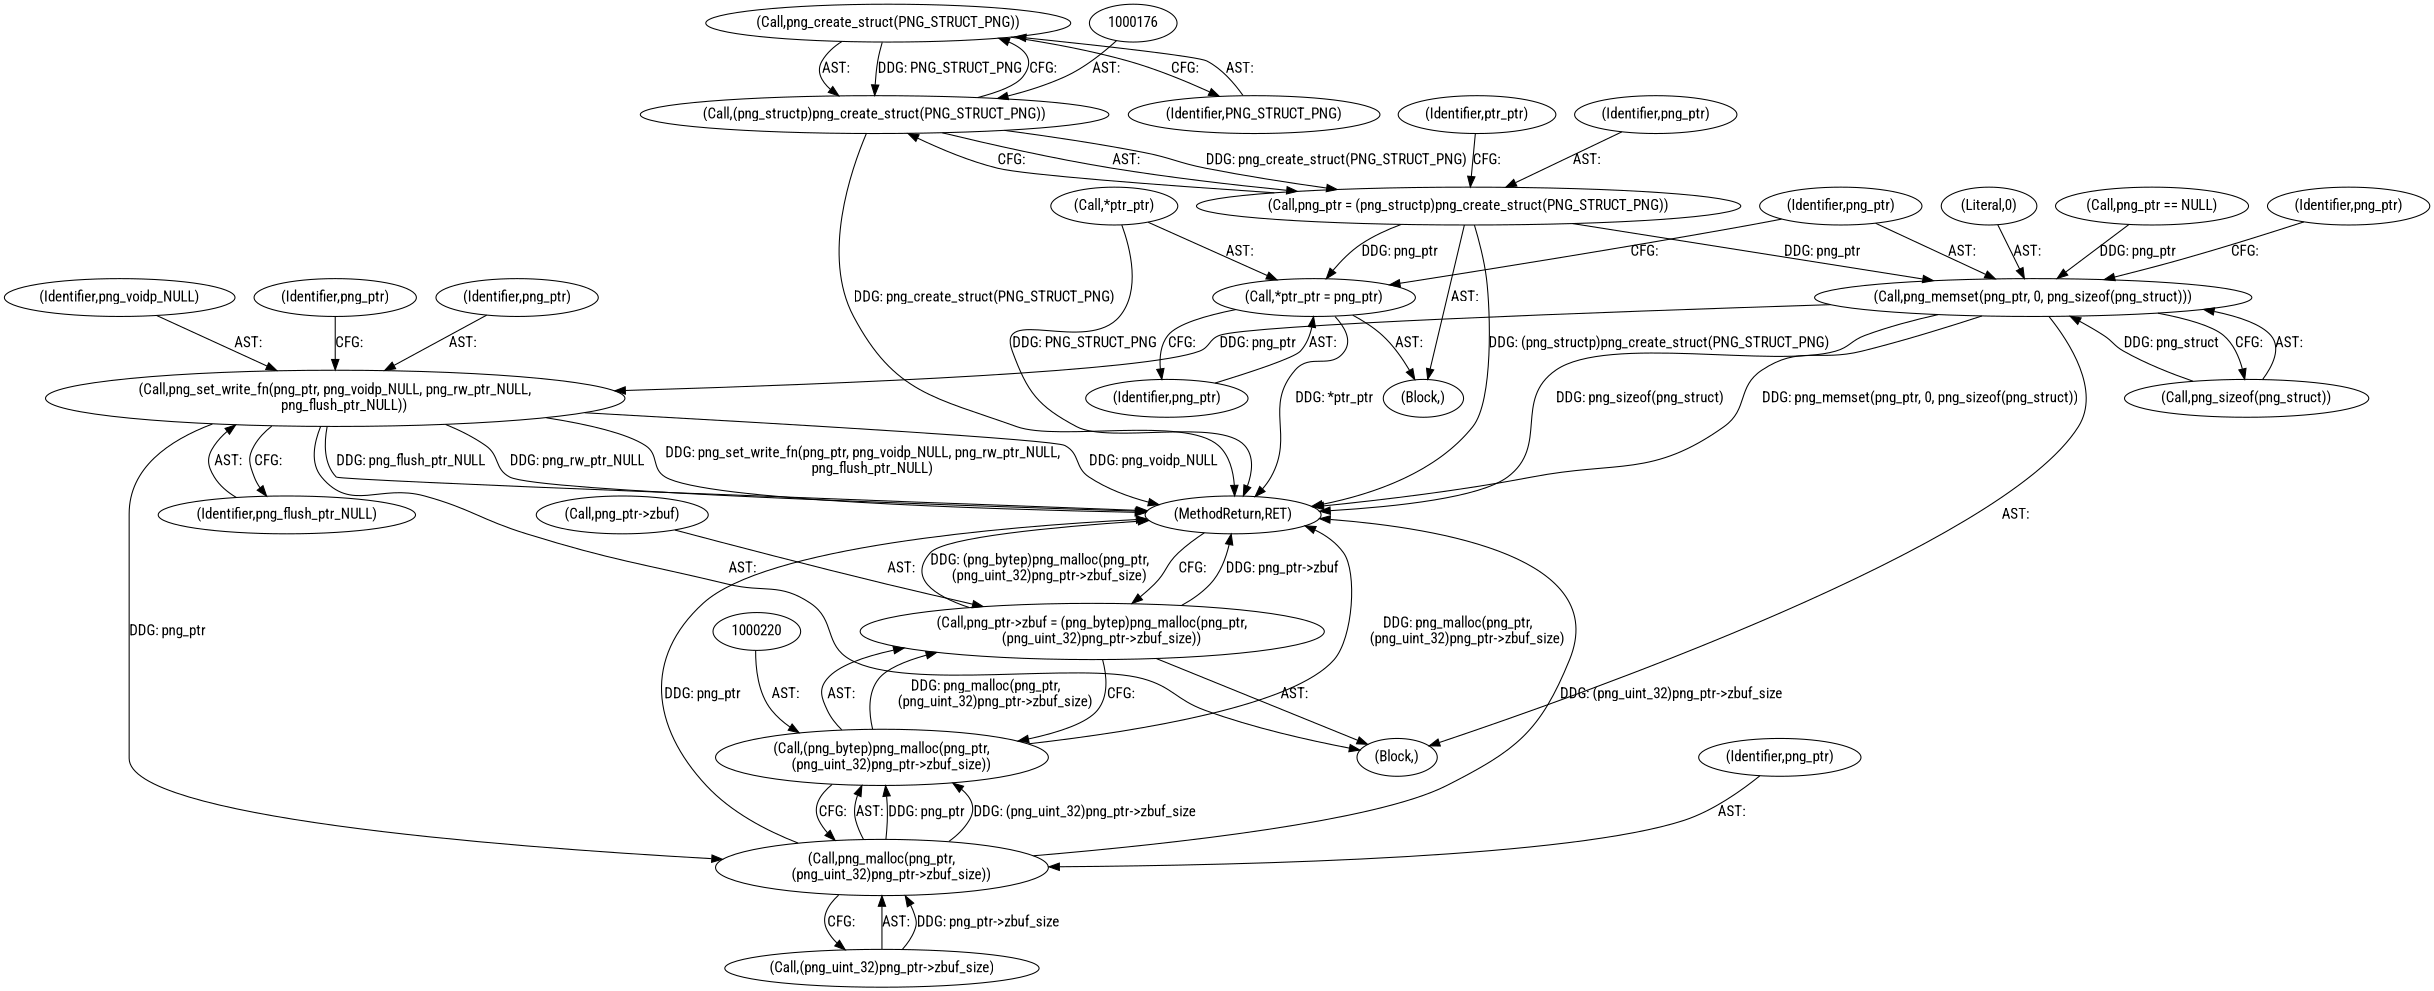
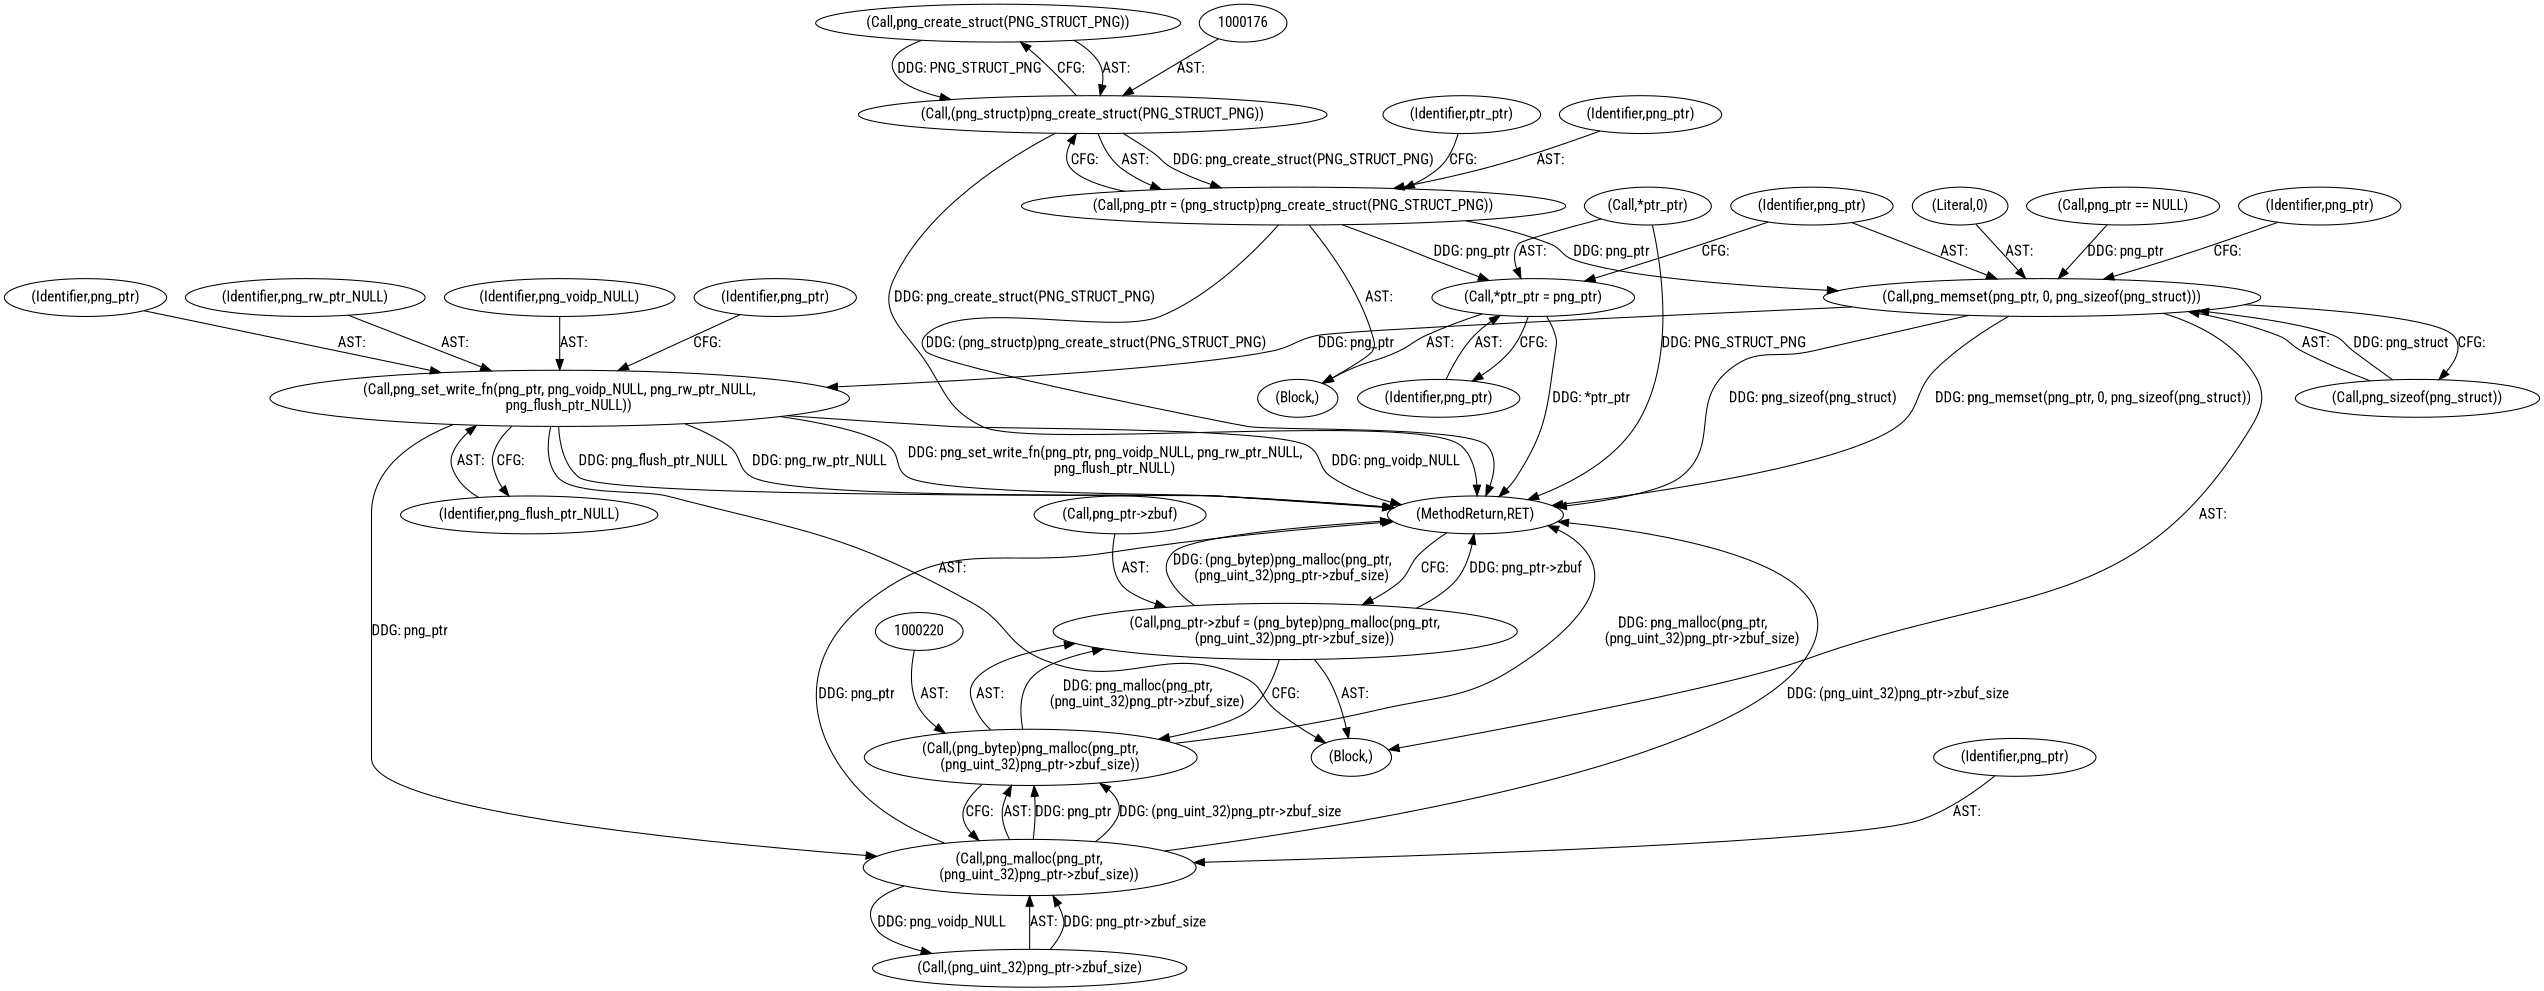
node "(Identifier,PNG_STRUCT_PNG)": removed
node "(Identifier,png_rw_ptr_NULL)": added
edge "(Call,png_malloc(png_ptr, (png_uint_32)png_ptr->zbuf_size))" -> "(Call,(png_uint_32)png_ptr->zbuf_size)": label "CFG: " -> "DDG: png_voidp_NULL"
